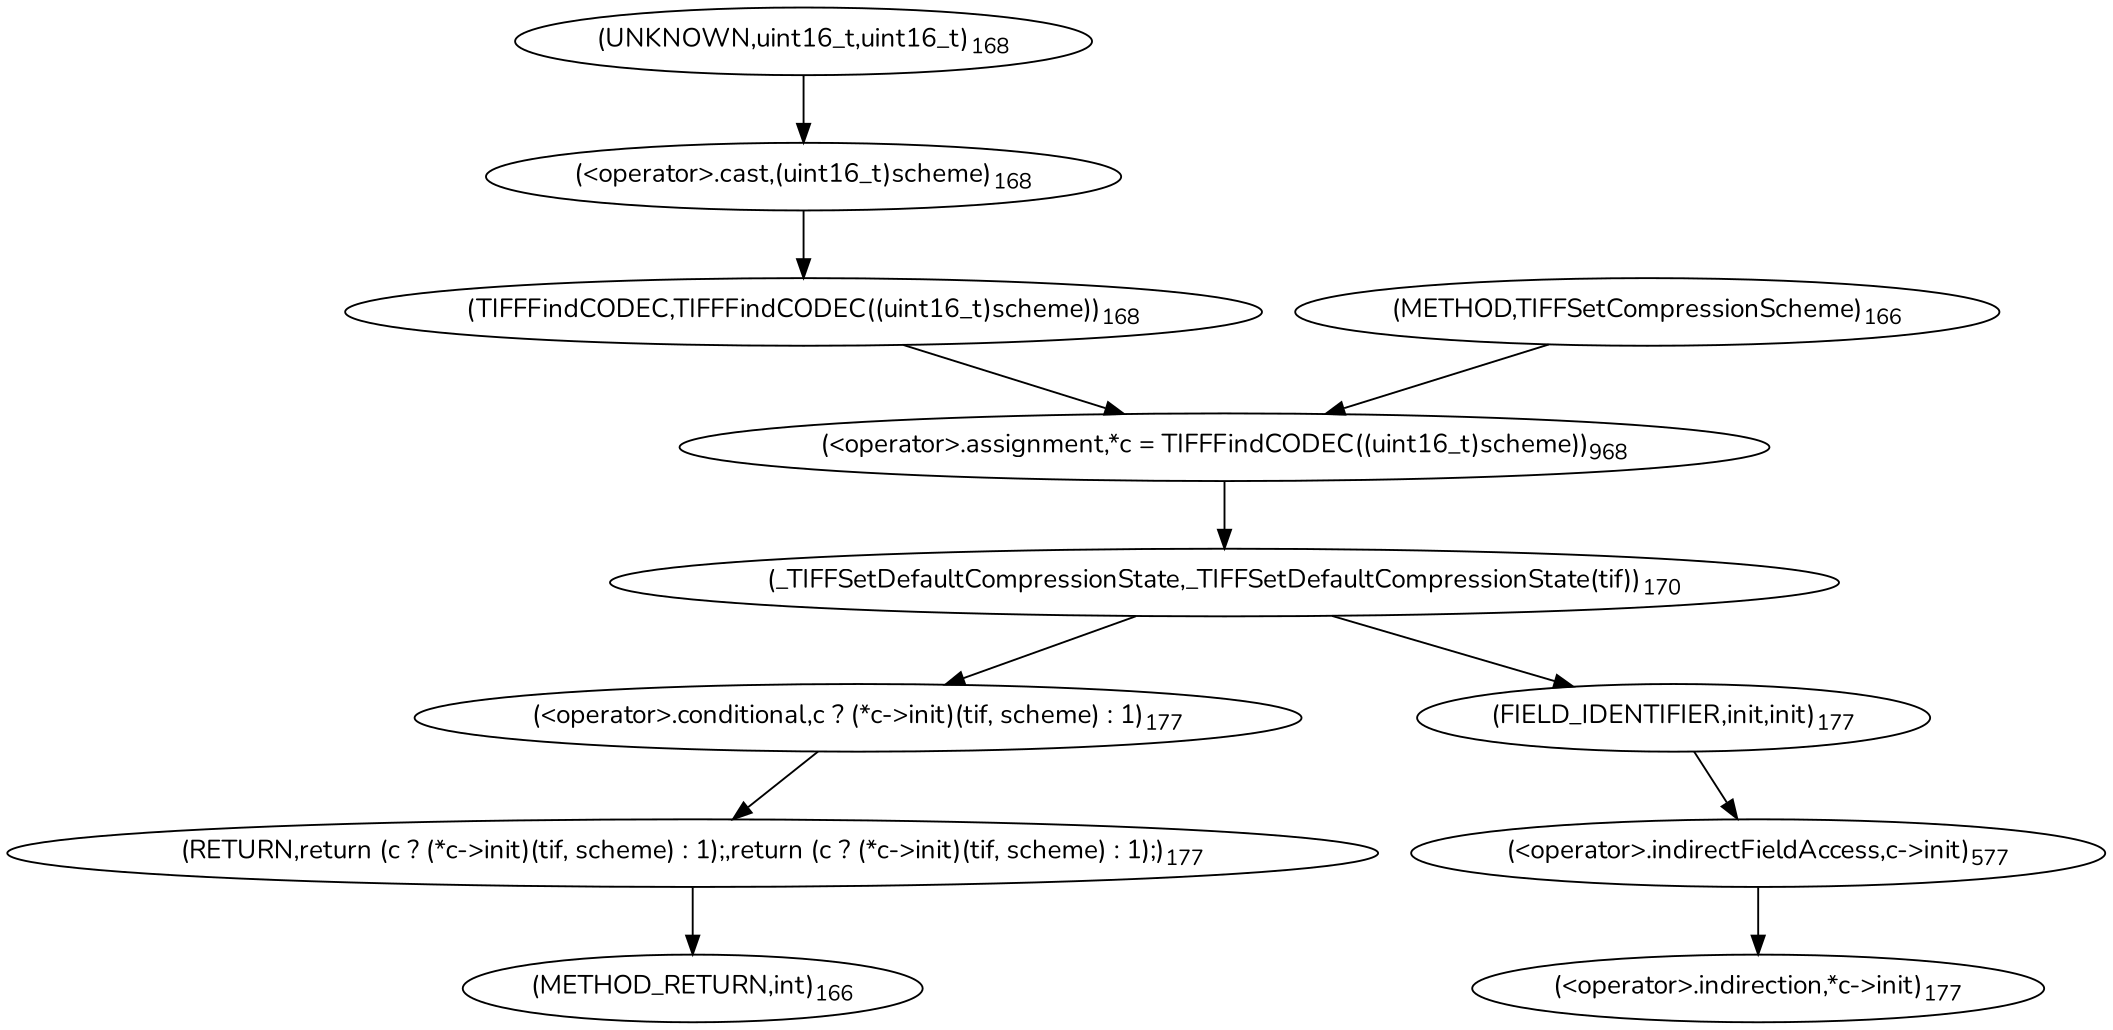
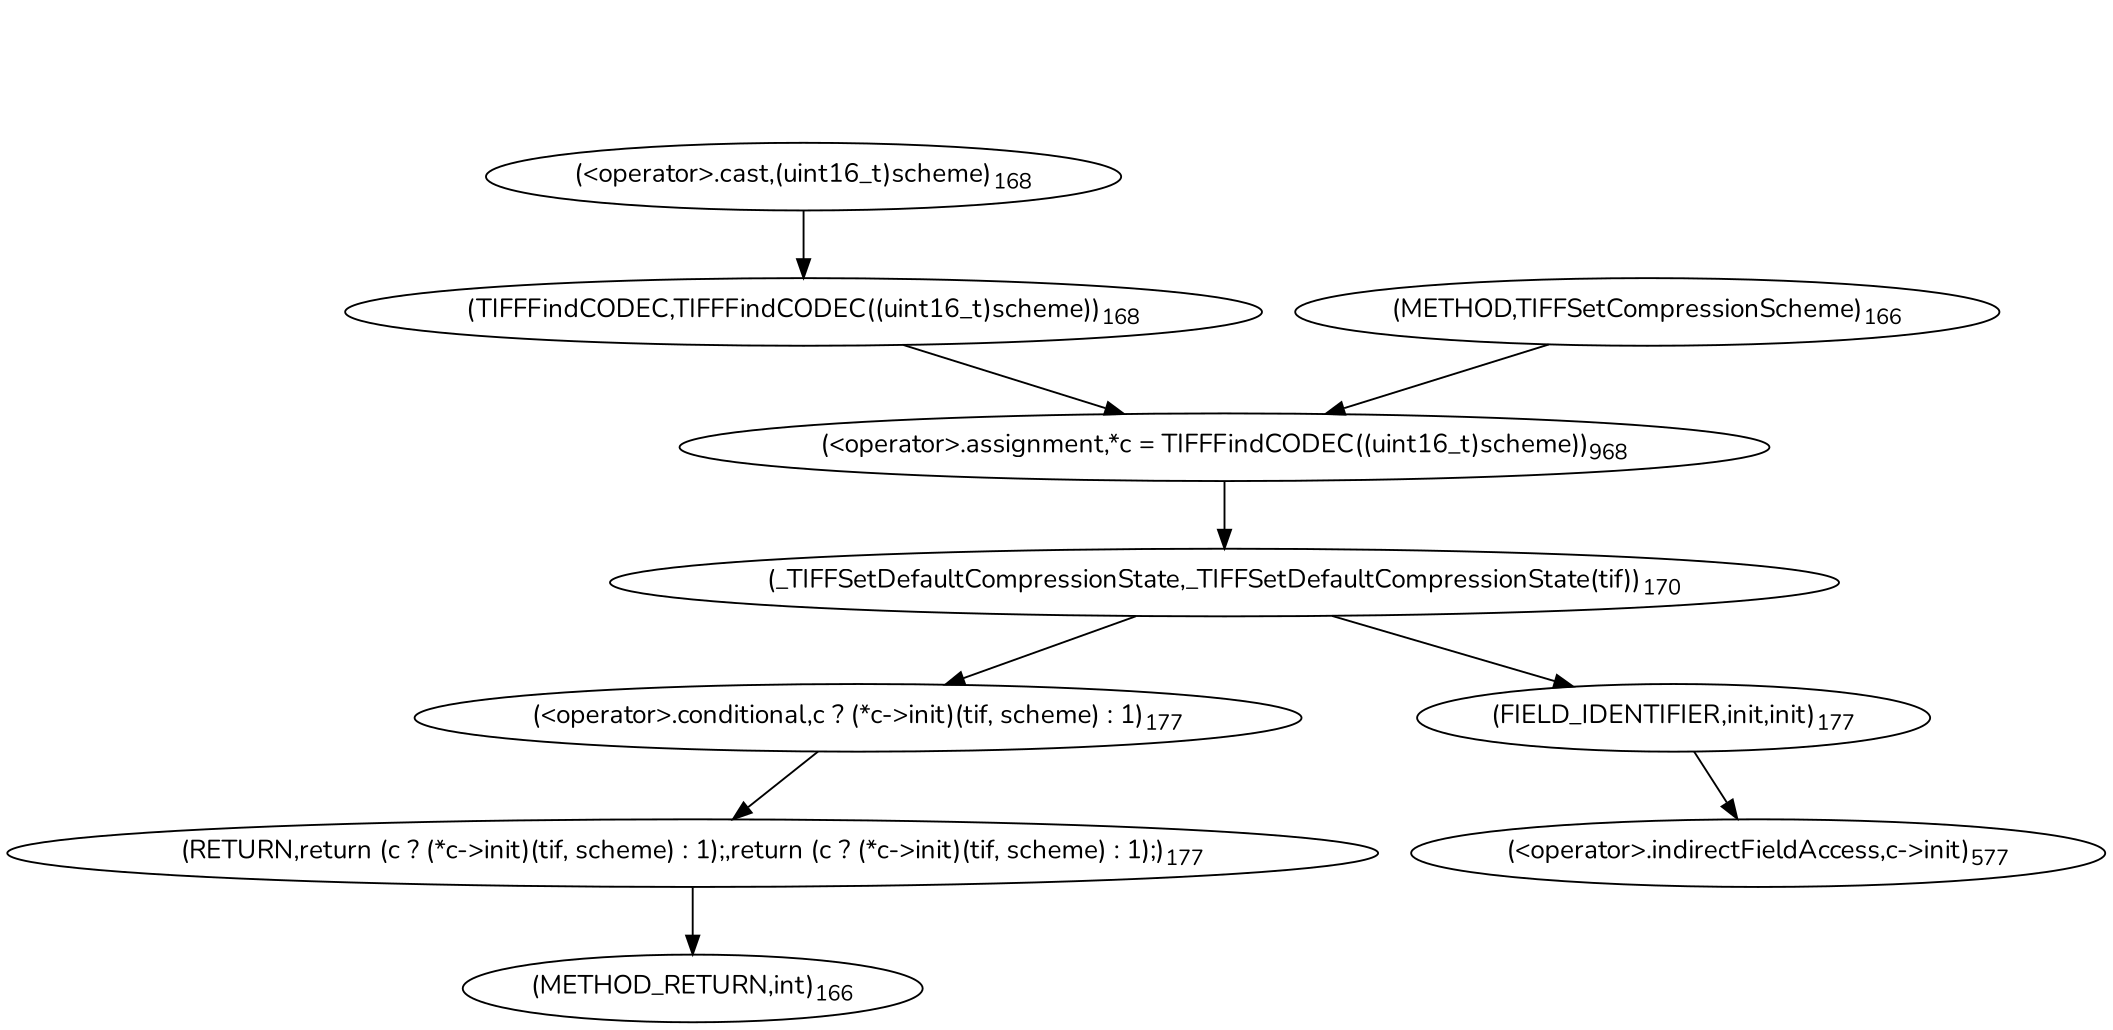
node "(UNKNOWN,uint16_t,uint16_t)": removed
node "(<operator>.indirection,*c->init)": removed
